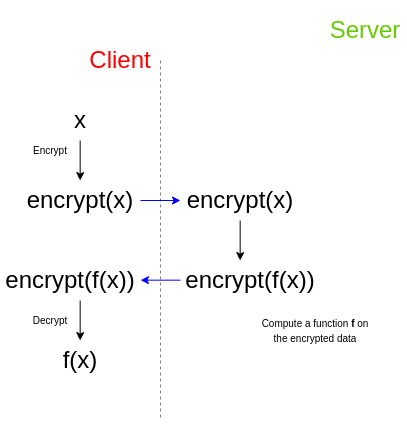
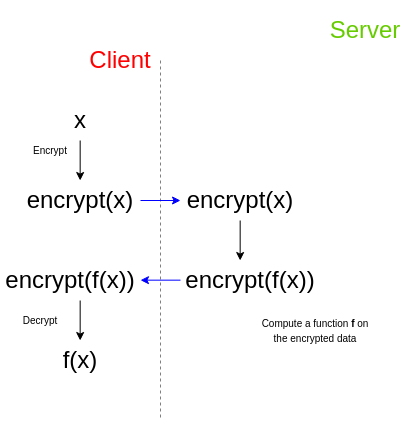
node "Decrypt": moved (51, 321) -> (41, 321)
